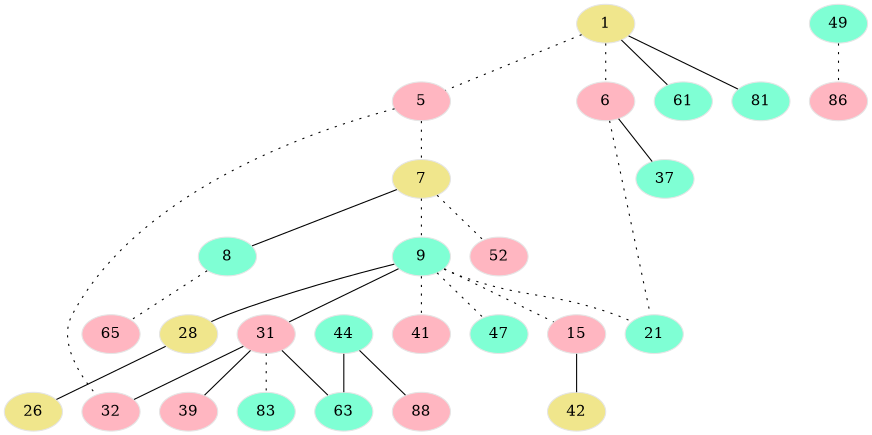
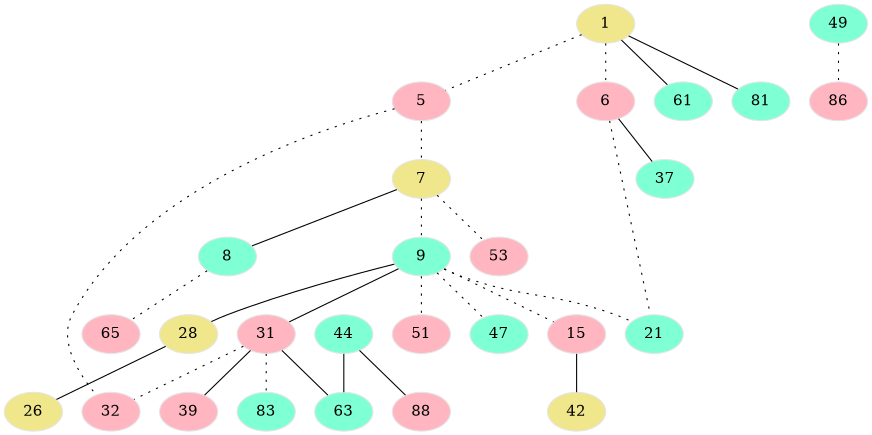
node "52": label "52" -> "53"
node "41": label "41" -> "51"
edge "31" -- "32": style solid -> dotted
